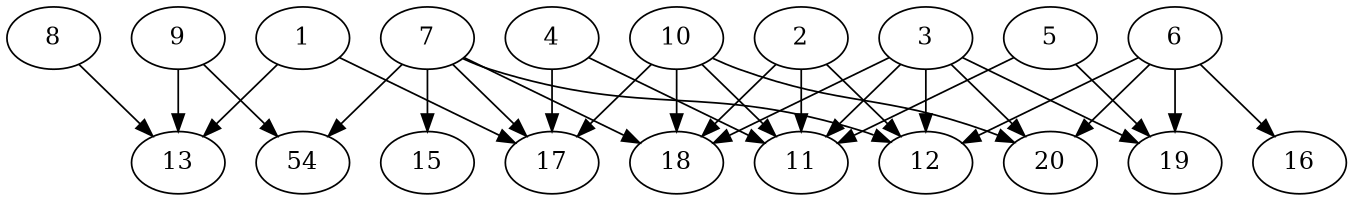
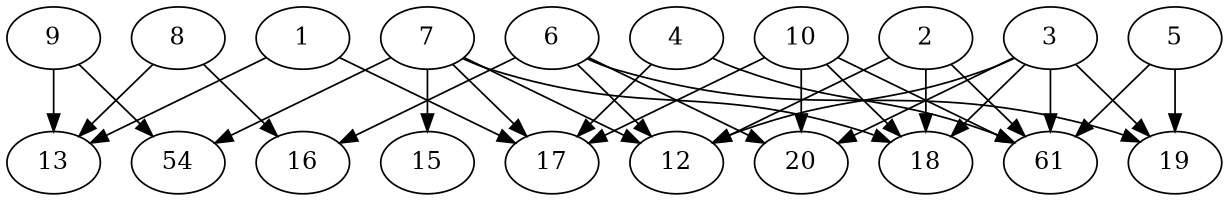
edge "8" -> "16": added
node "11": label "11" -> "61"
